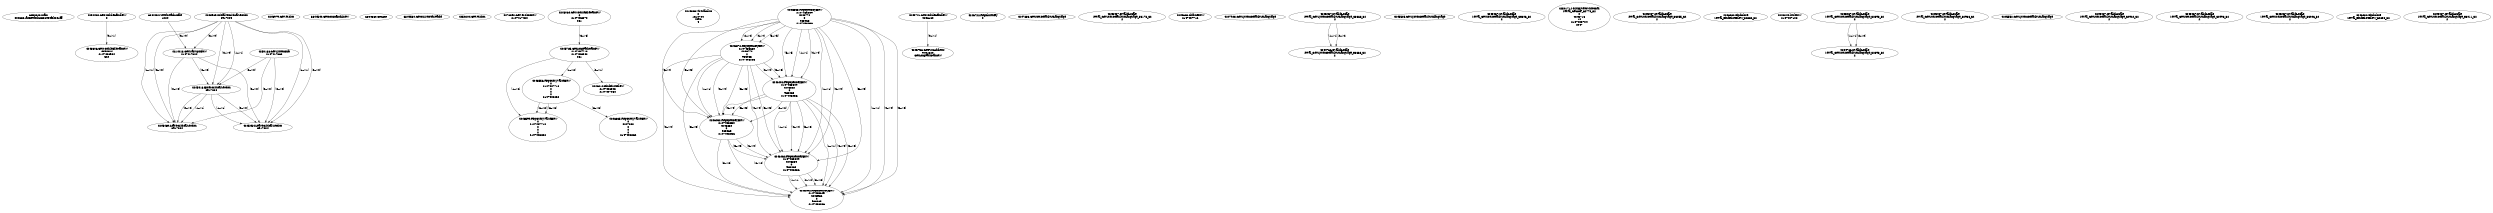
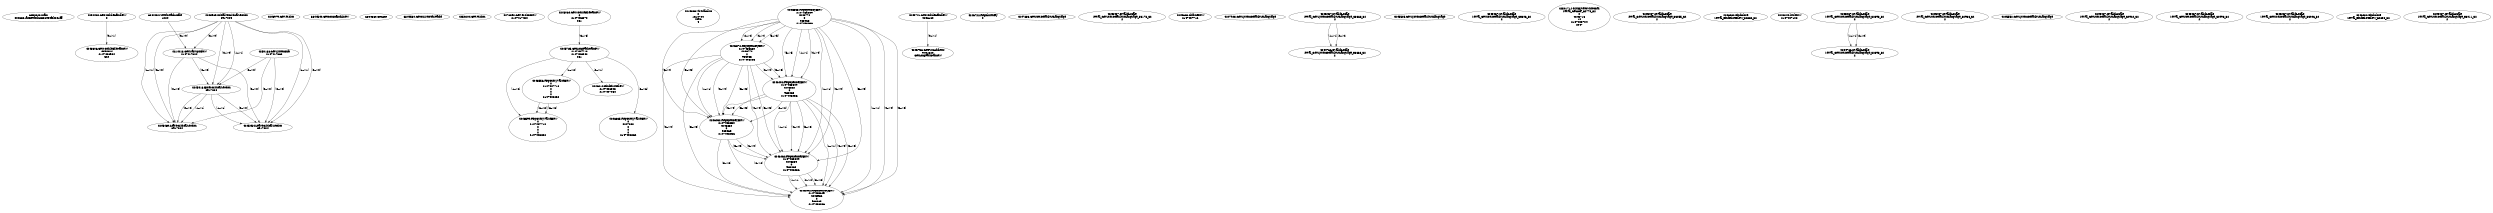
edge "4246556.RegQueryValueExW 0 2147407710 0 0 0 2147408232" -> "4246635.RegQueryValueExW 0 4247000 0 0 0 2147408232": now "4245785.GetLongPathNameW 2147407710 2147406542 261" -> "4246635.RegQueryValueExW 0 4247000 0 0 0 2147408232"
